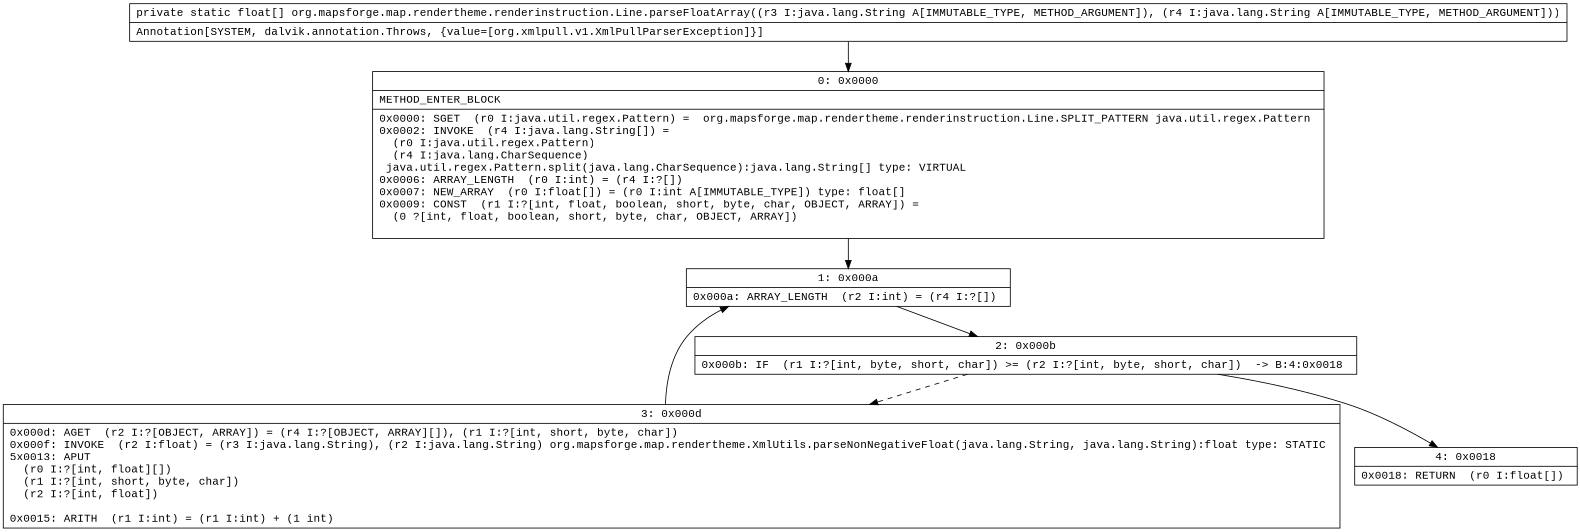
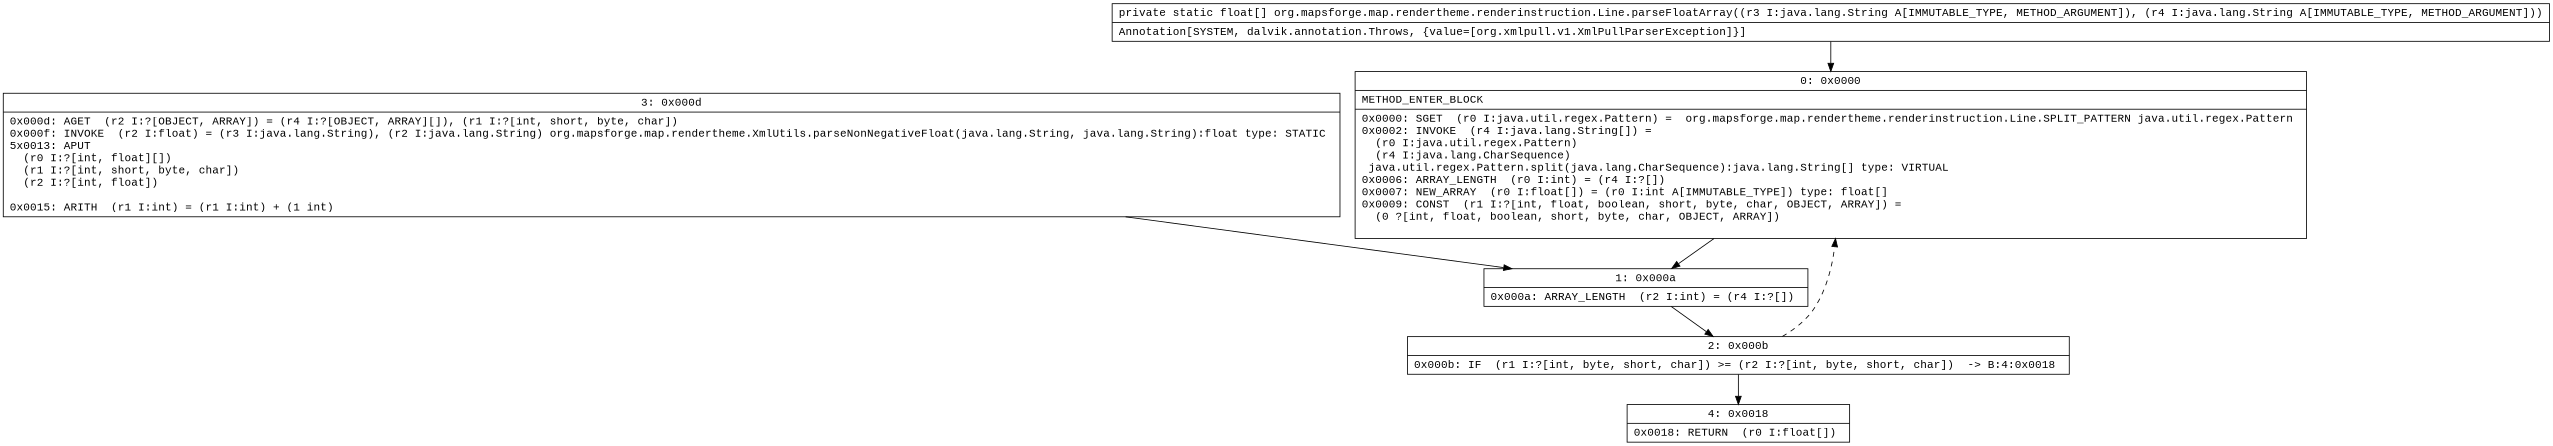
edge "2: 0x000b" -> "3: 0x000d": now "2: 0x000b" -> "0: 0x0000"
